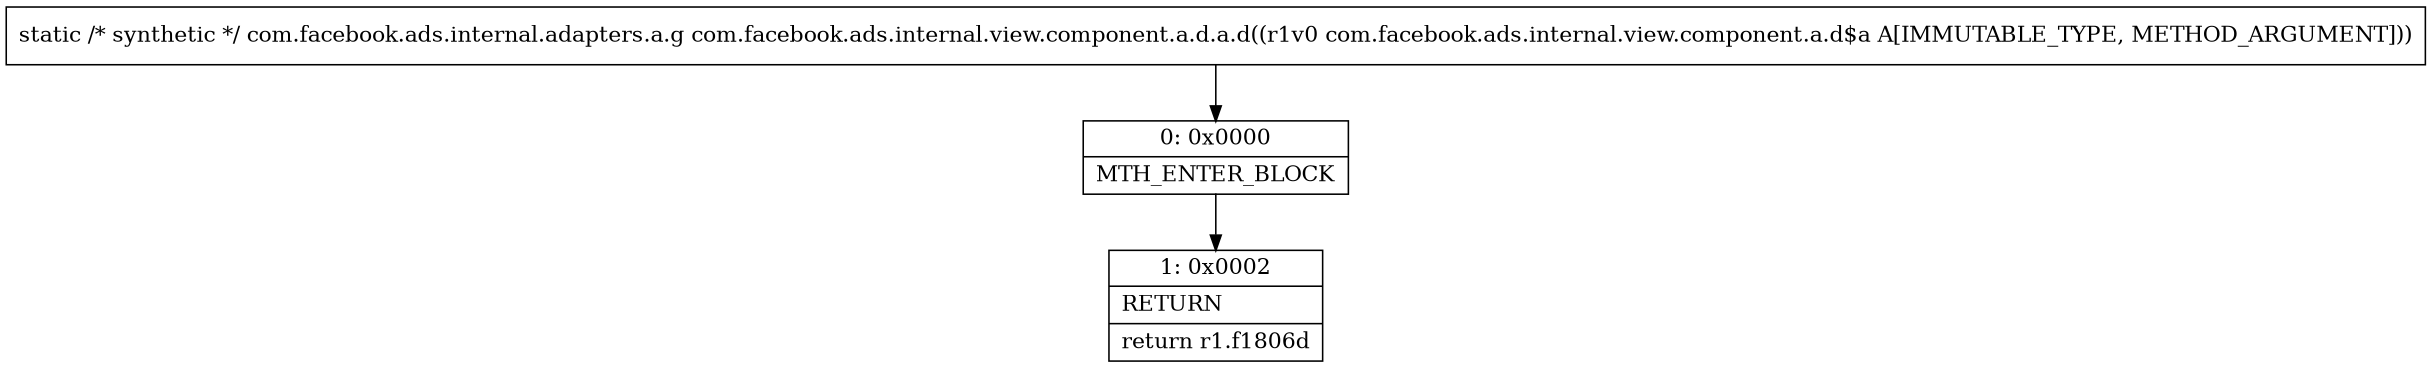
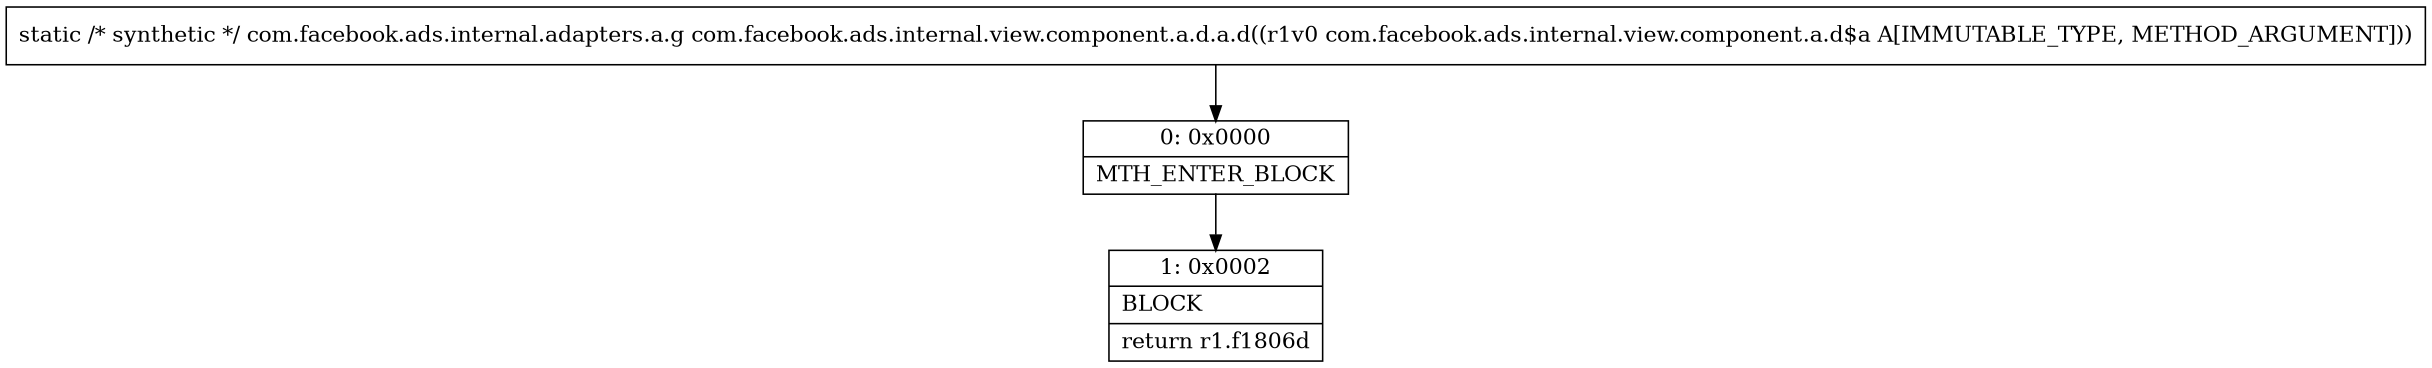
node "1: 0x0002": text "RETURN" -> "BLOCK"
